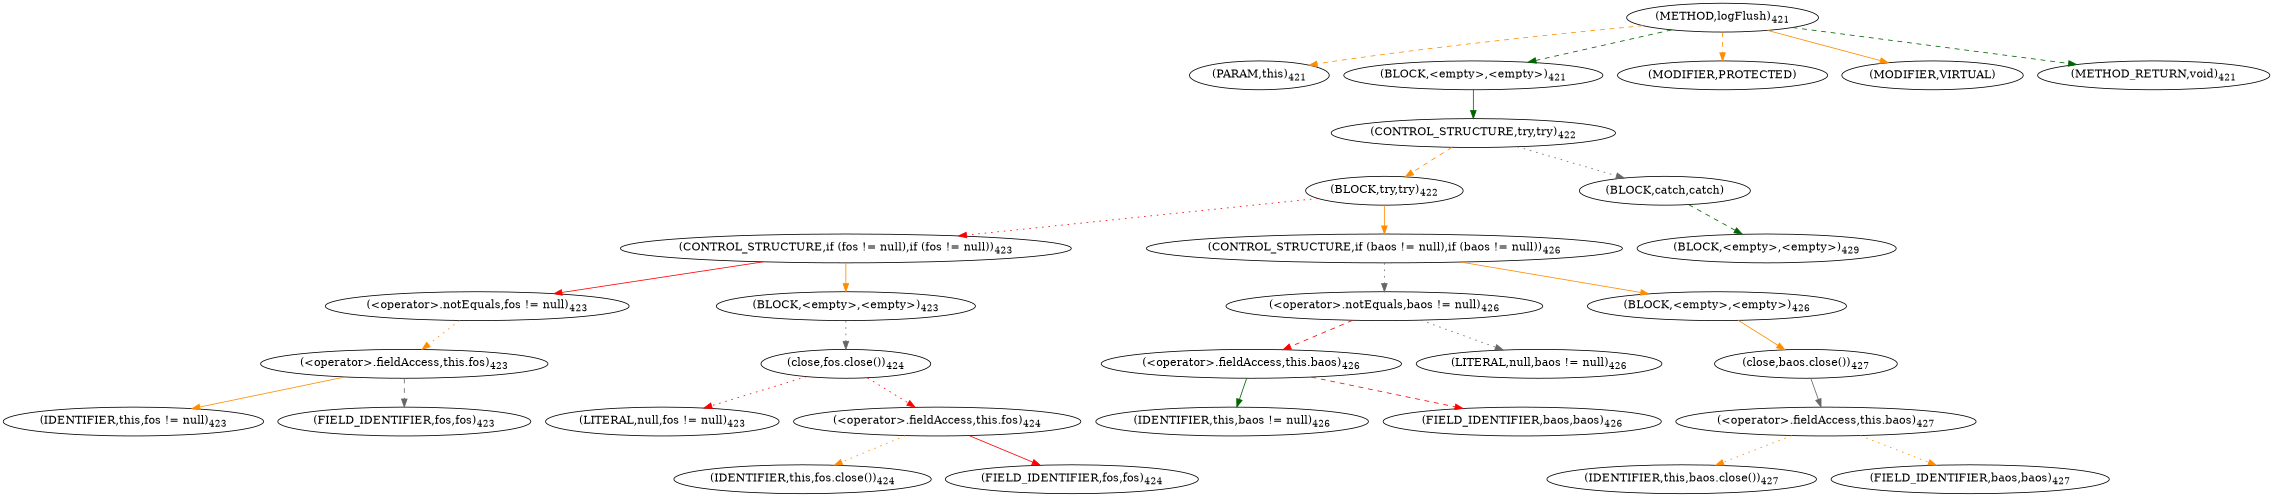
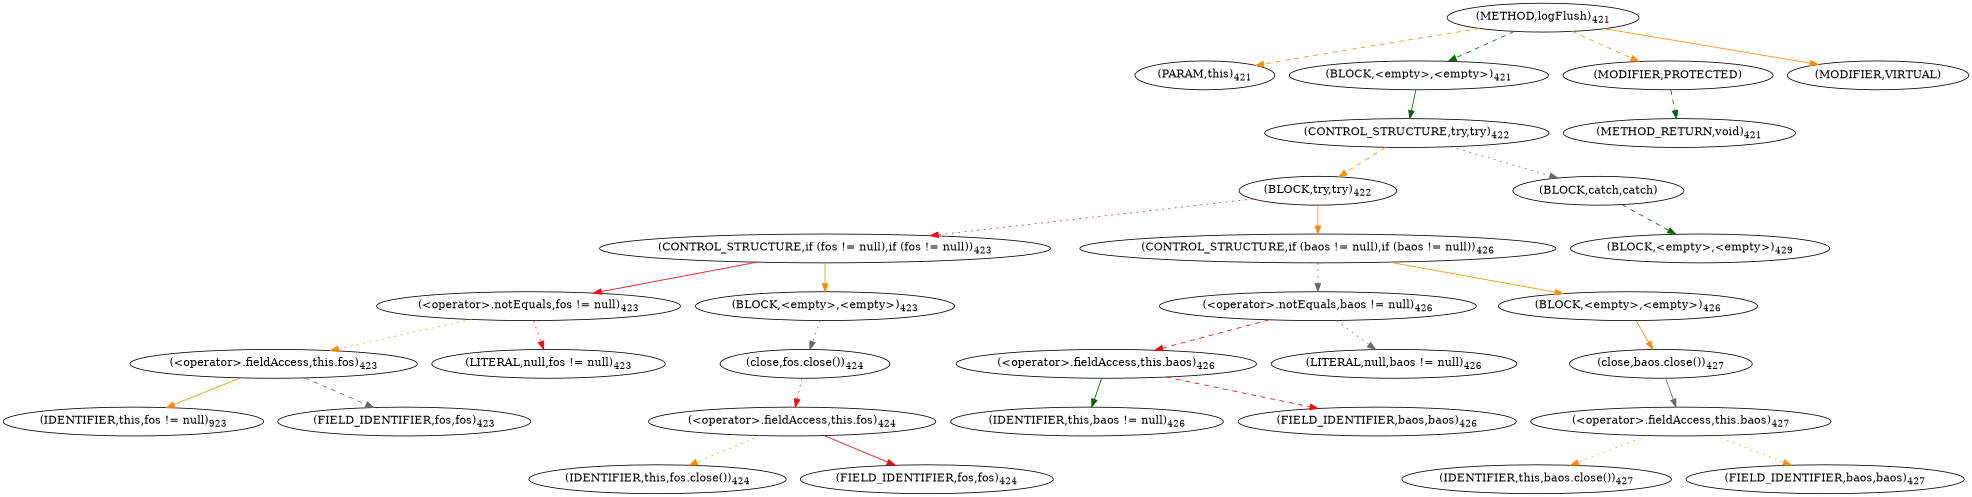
edge "(METHOD,logFlush)" -> "(METHOD_RETURN,void)": now "(MODIFIER,PROTECTED)" -> "(METHOD_RETURN,void)"
edge "(close,fos.close())" -> "(LITERAL,null,fos != null)": now "(<operator>.notEquals,fos != null)" -> "(LITERAL,null,fos != null)"
node "(IDENTIFIER,this,fos != null)": text "423" -> "923"
